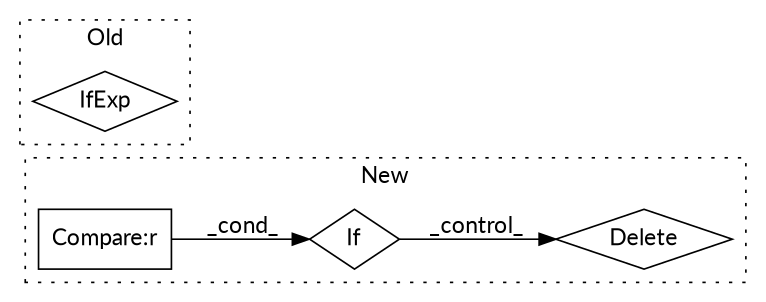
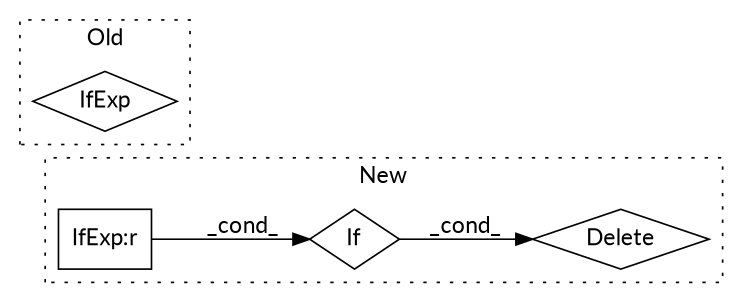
edge "If" -> "Delete": label "_control_" -> "_cond_"
node "Compare:r": label "Compare:r" -> "IfExp:r"
